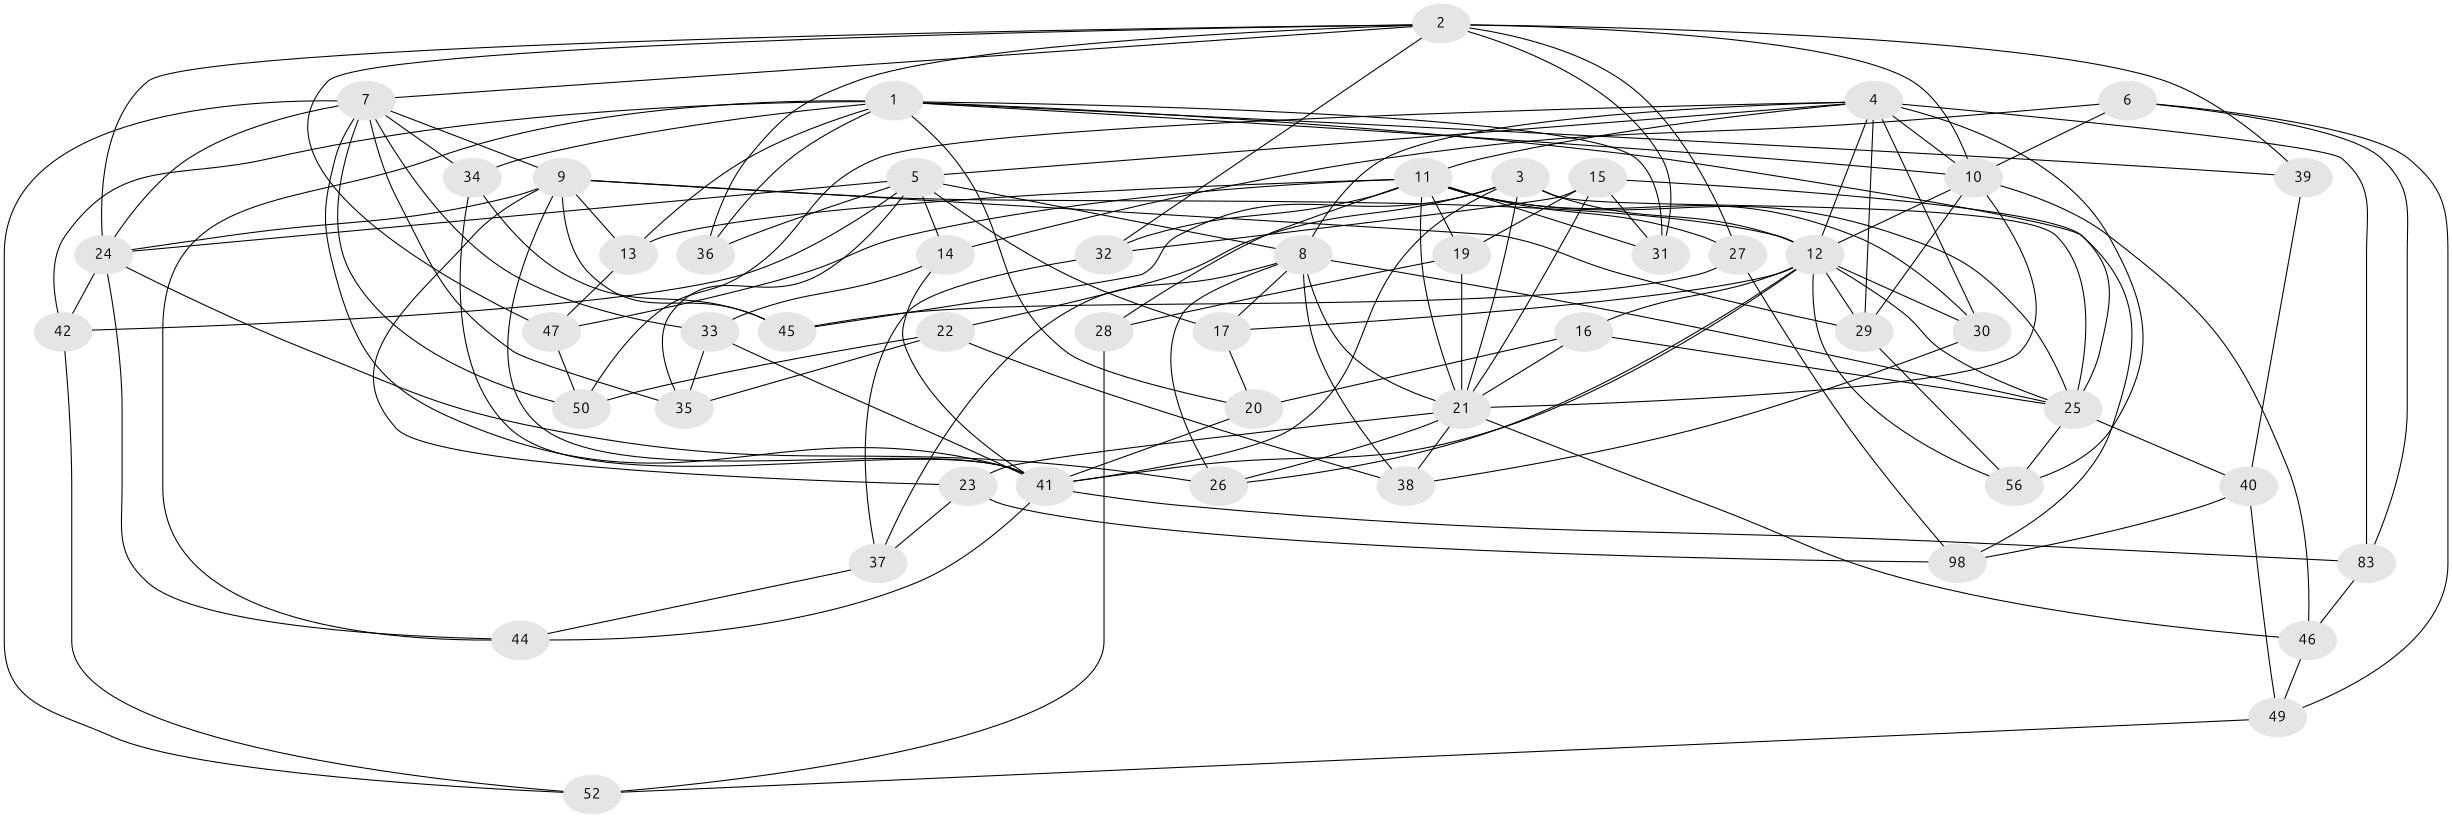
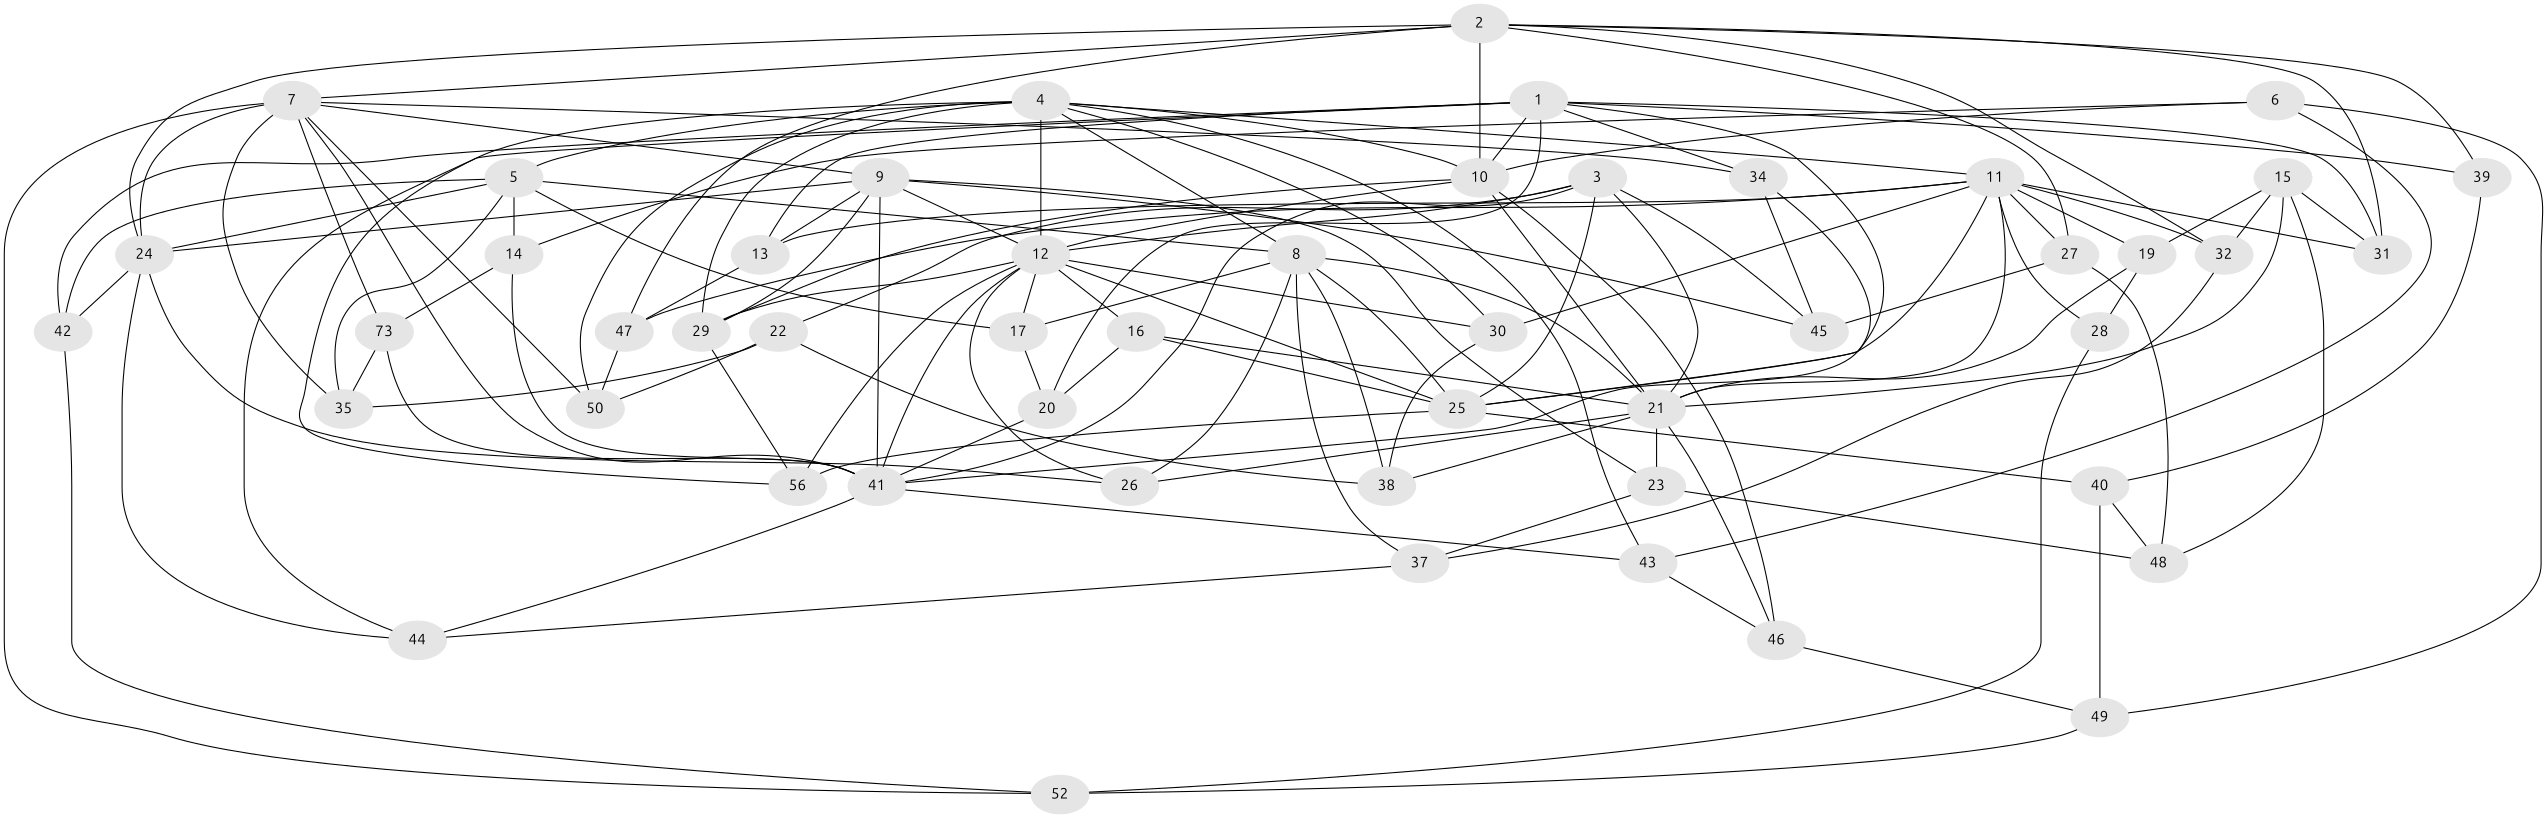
node "36": removed
node "33": label "33" -> "73"
node "98": label "98" -> "48"
node "83": label "83" -> "43"
